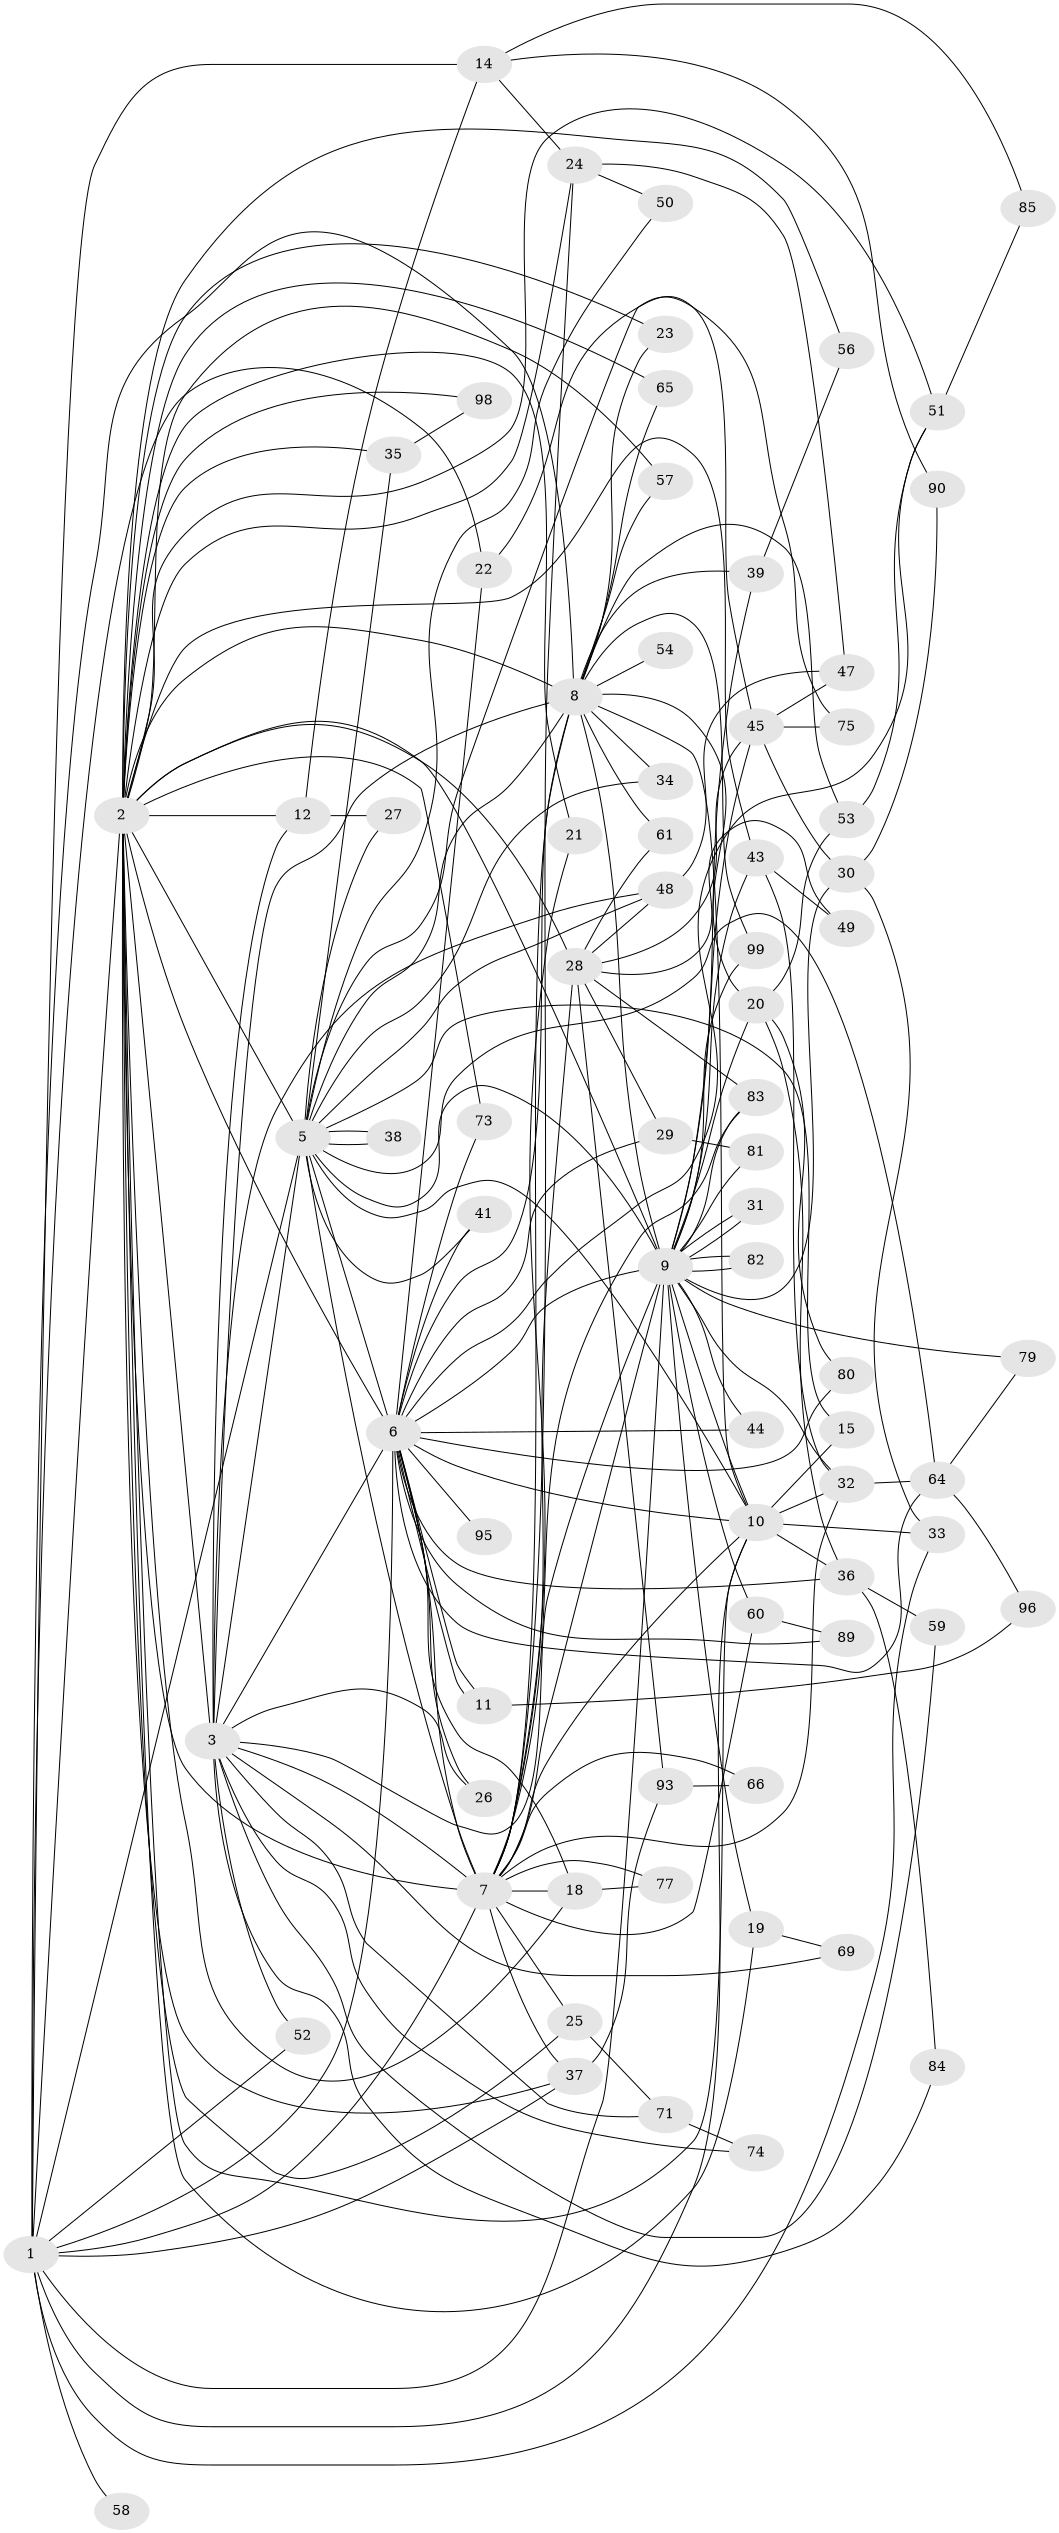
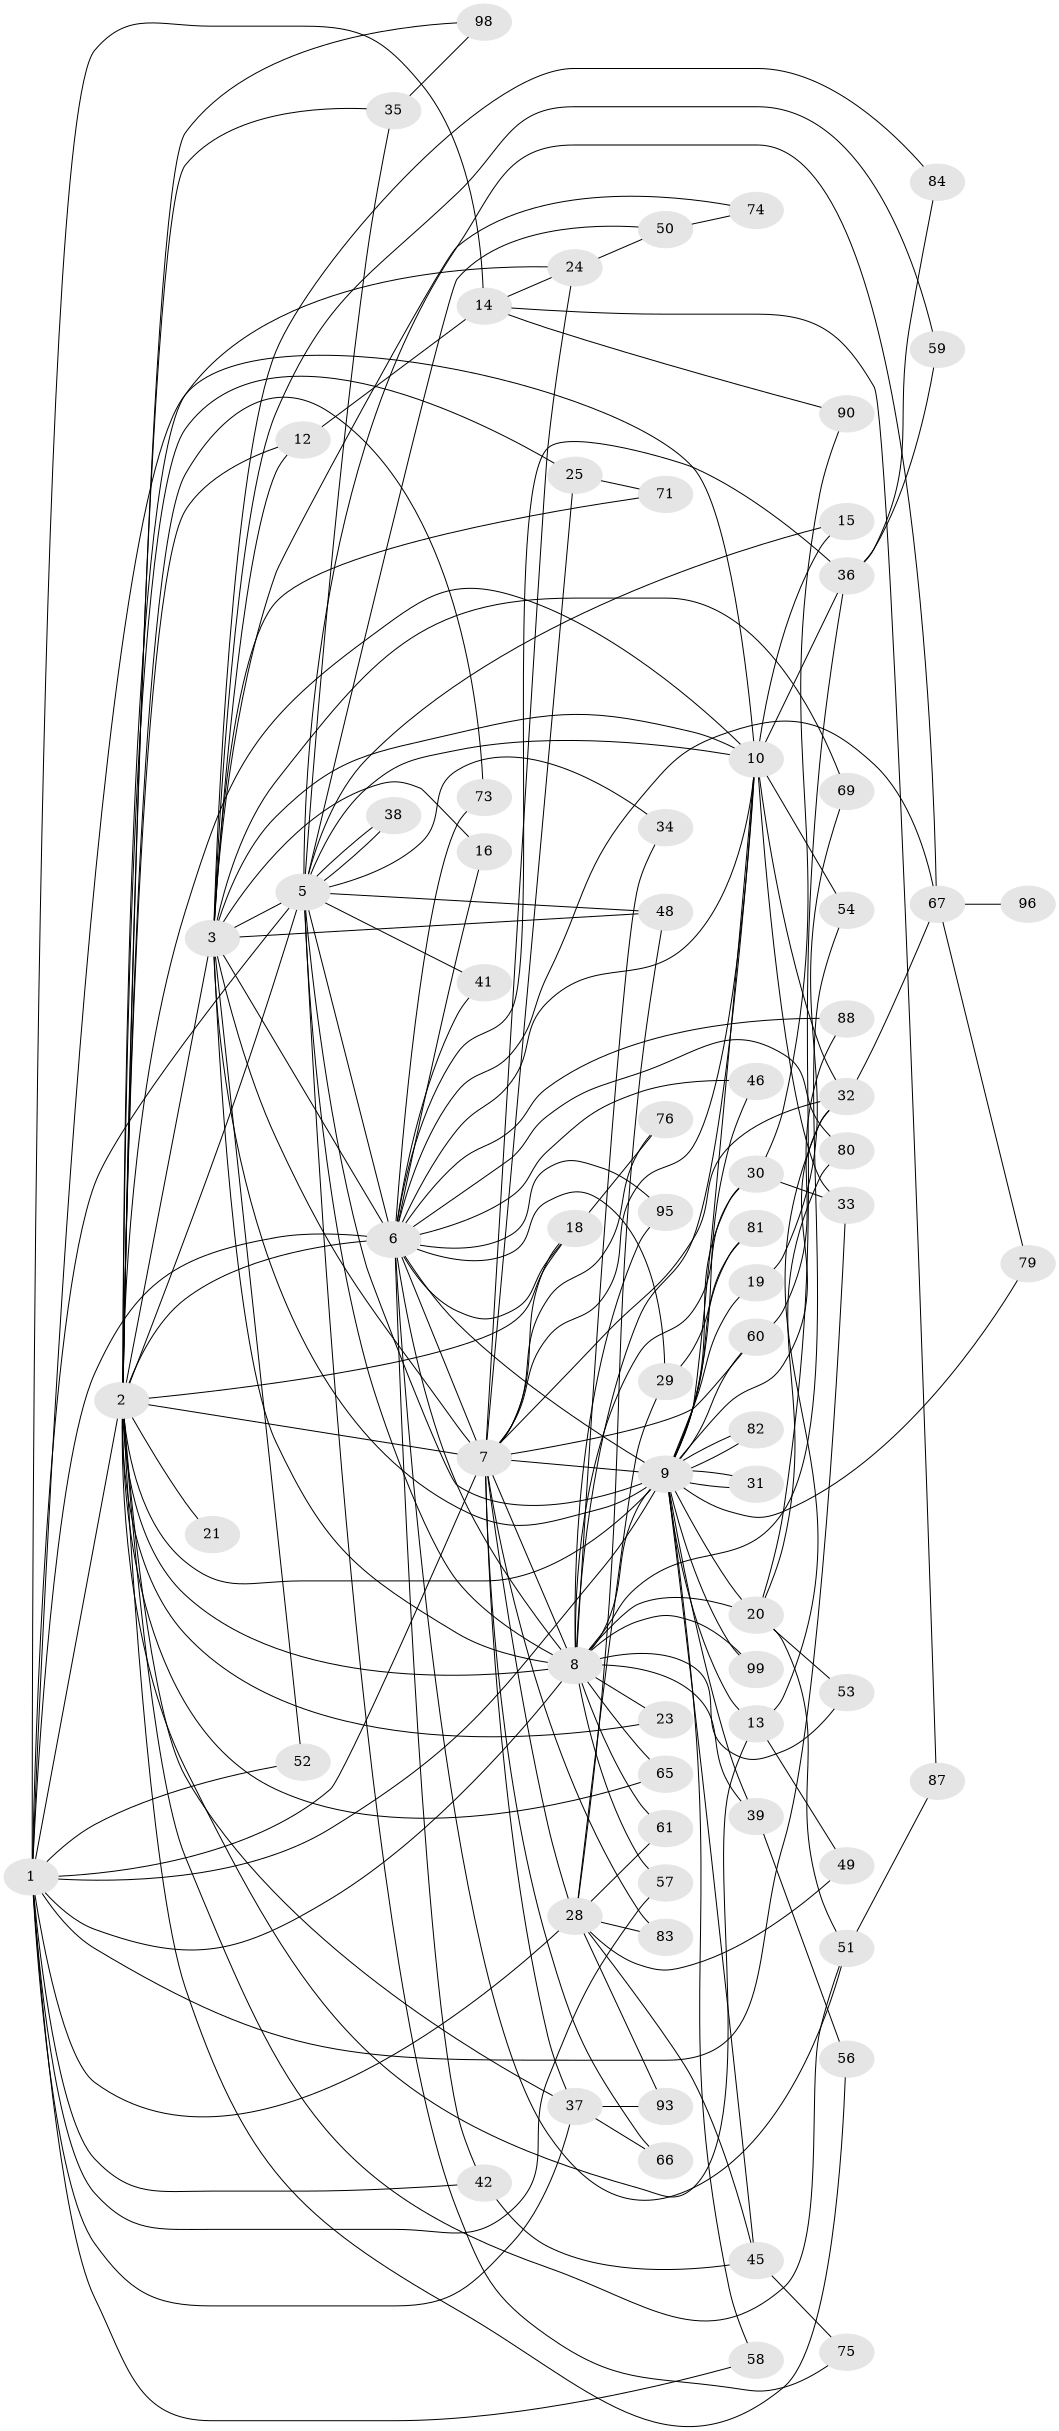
node "85": label "85" -> "87"
edge "57" -- "2": now "57" -- "1"
node "22": label "22" -> "42"
edge "51" -- "53": now "51" -- "20"
node "47": removed
edge "10" -- "3": added
edge "2" -- "28": now "1" -- "28"
edge "45" -- "30": now "8" -- "30"
node "27": removed
edge "10" -- "54": added
node "43": label "43" -> "13"
edge "83" -- "9": now "58" -- "9"
edge "95" -- "8": added
edge "21" -- "7": removed
node "44": label "44" -> "46"
node "64": label "64" -> "67"
edge "5" -- "7": removed
node "89": label "89" -> "88"
node "11": removed
edge "66" -- "93": now "66" -- "37"
node "26": label "26" -> "16"
node "77": label "77" -> "76"
edge "2" -- "19": removed
edge "71" -- "74": now "50" -- "74"
